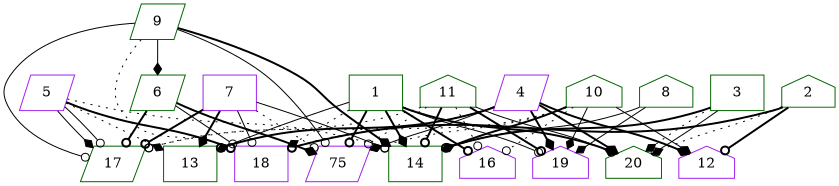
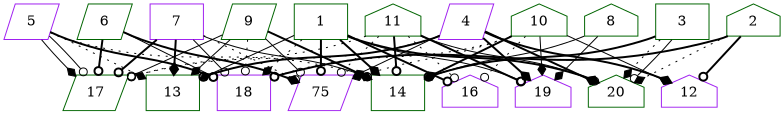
edge "9" -> "6": now "9" -> "13"
